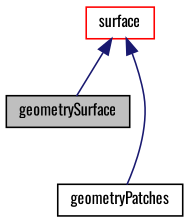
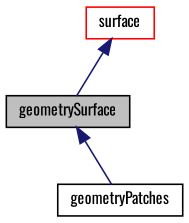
edge "geometryPatches" -> "surface": now "geometryPatches" -> "geometrySurface"
